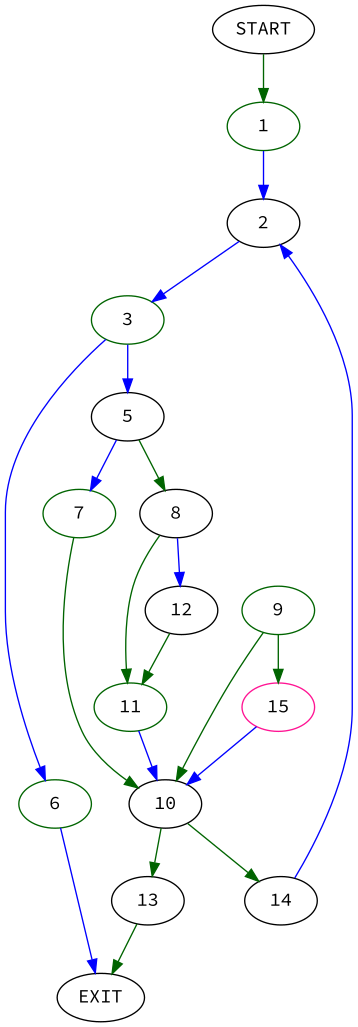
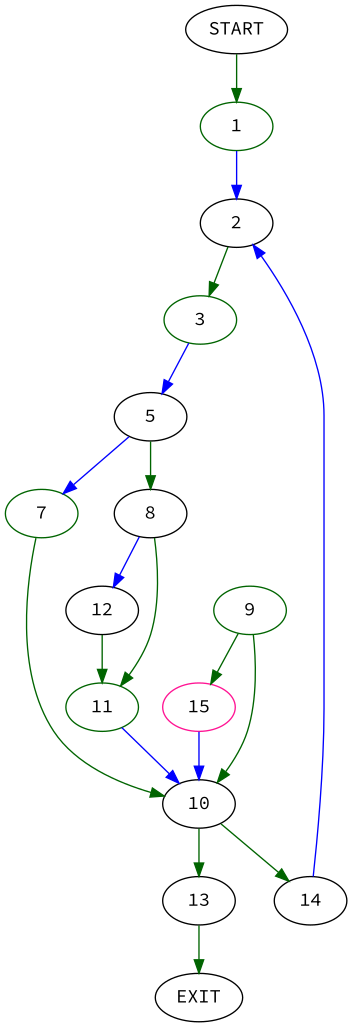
edge "2" -> "3": color blue -> darkgreen
node "6": removed
